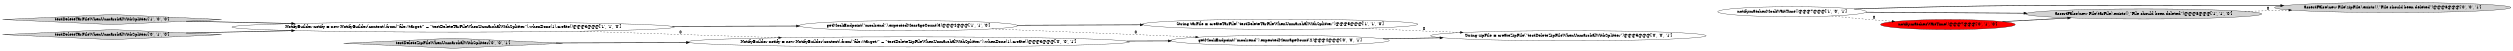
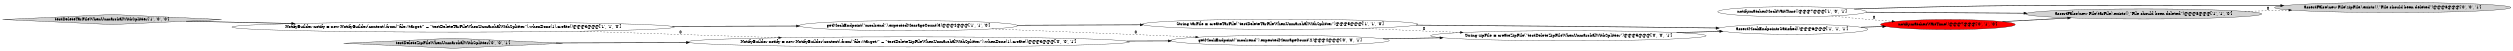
node "assertMockEndpointsSatisfied()@@@6@@@['1', '1', '1']": added
node "testDeleteTarFileWhenUnmarshalWithSplitter['0', '1', '0']": removed
